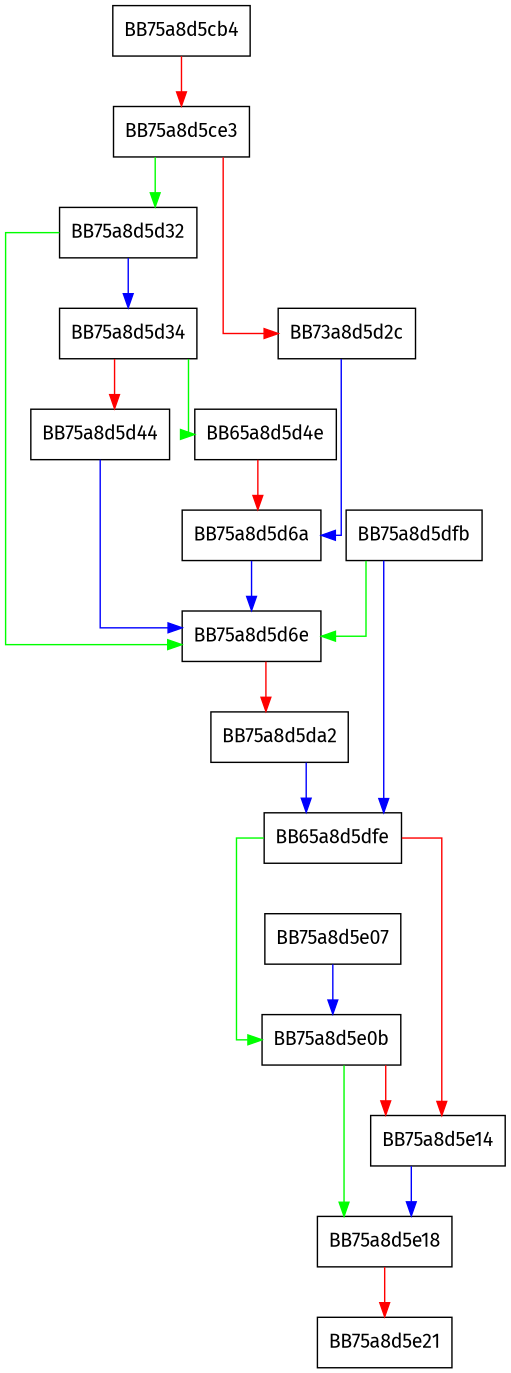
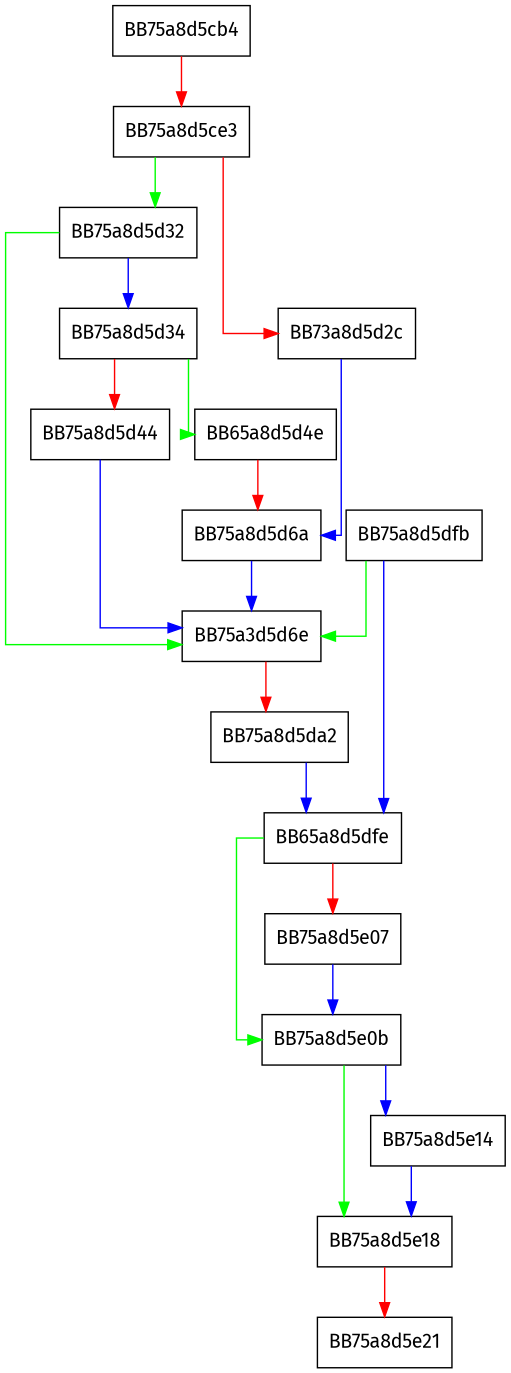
node "BB75a8d5d6e": label "BB75a8d5d6e" -> "BB75a3d5d6e"
edge "BB65a8d5dfe" -> "BB75a8d5e14": now "BB65a8d5dfe" -> "BB75a8d5e07"
edge "BB75a8d5e0b" -> "BB75a8d5e14": color red -> blue
